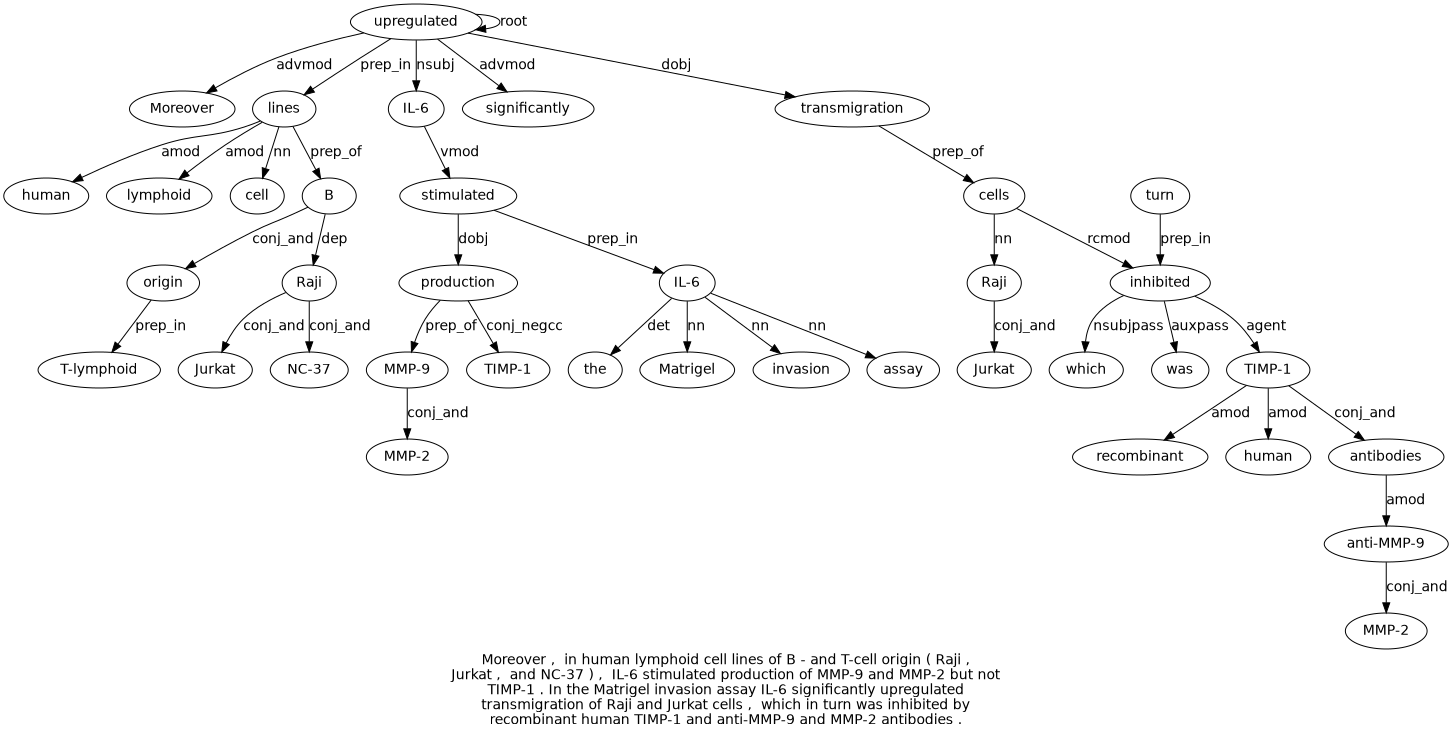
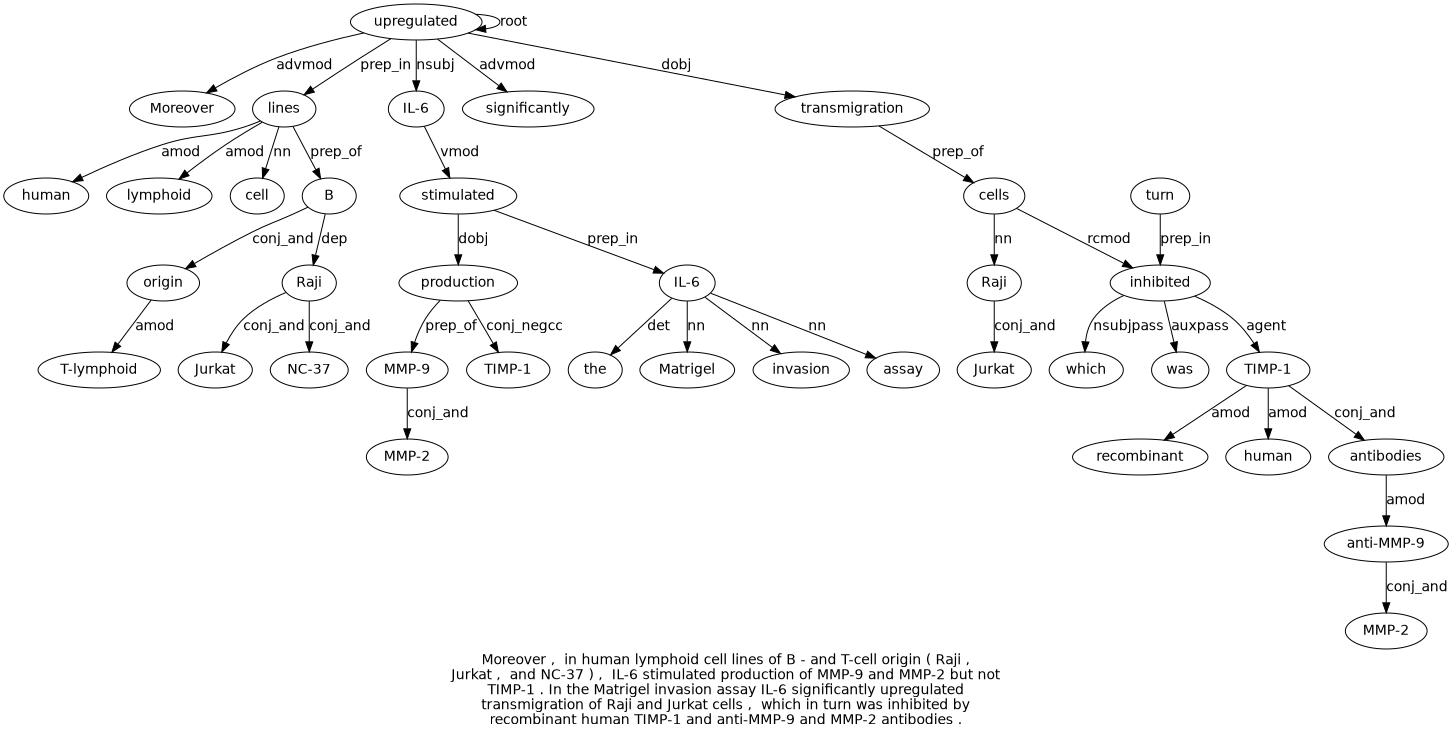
edge "origin" -> "T-lymphoid": label "prep_in" -> "amod"
